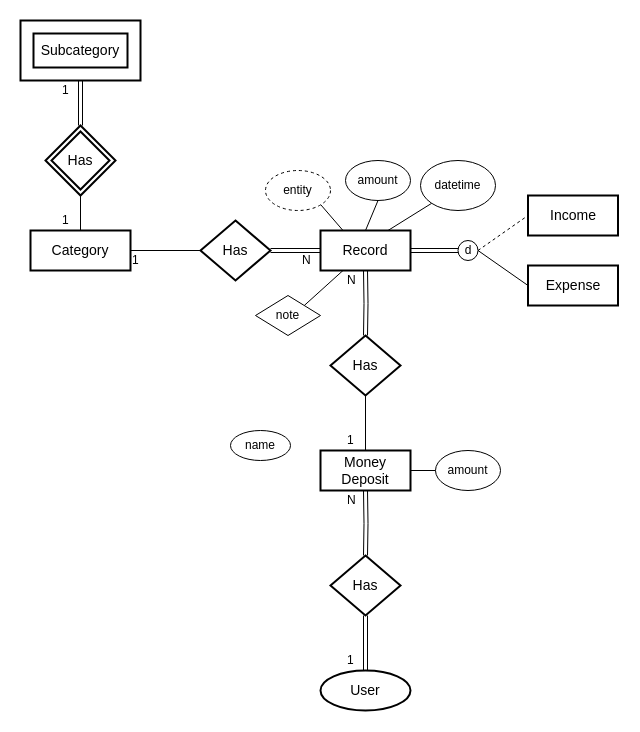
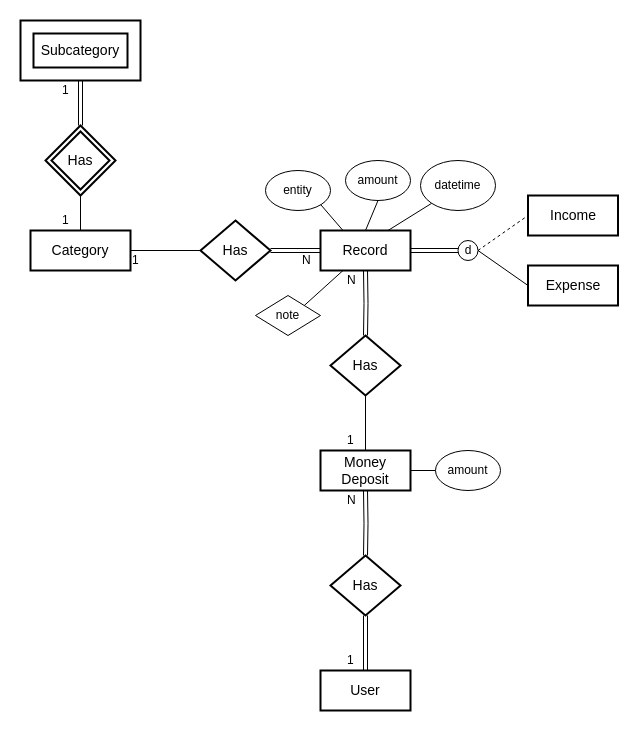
node "entity": style dashed -> solid
node "name": removed
node "User": shape ellipse -> rectangle
